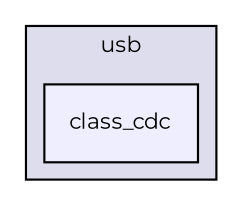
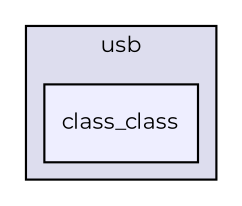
node "class_cdc": label "class_cdc" -> "class_class"
